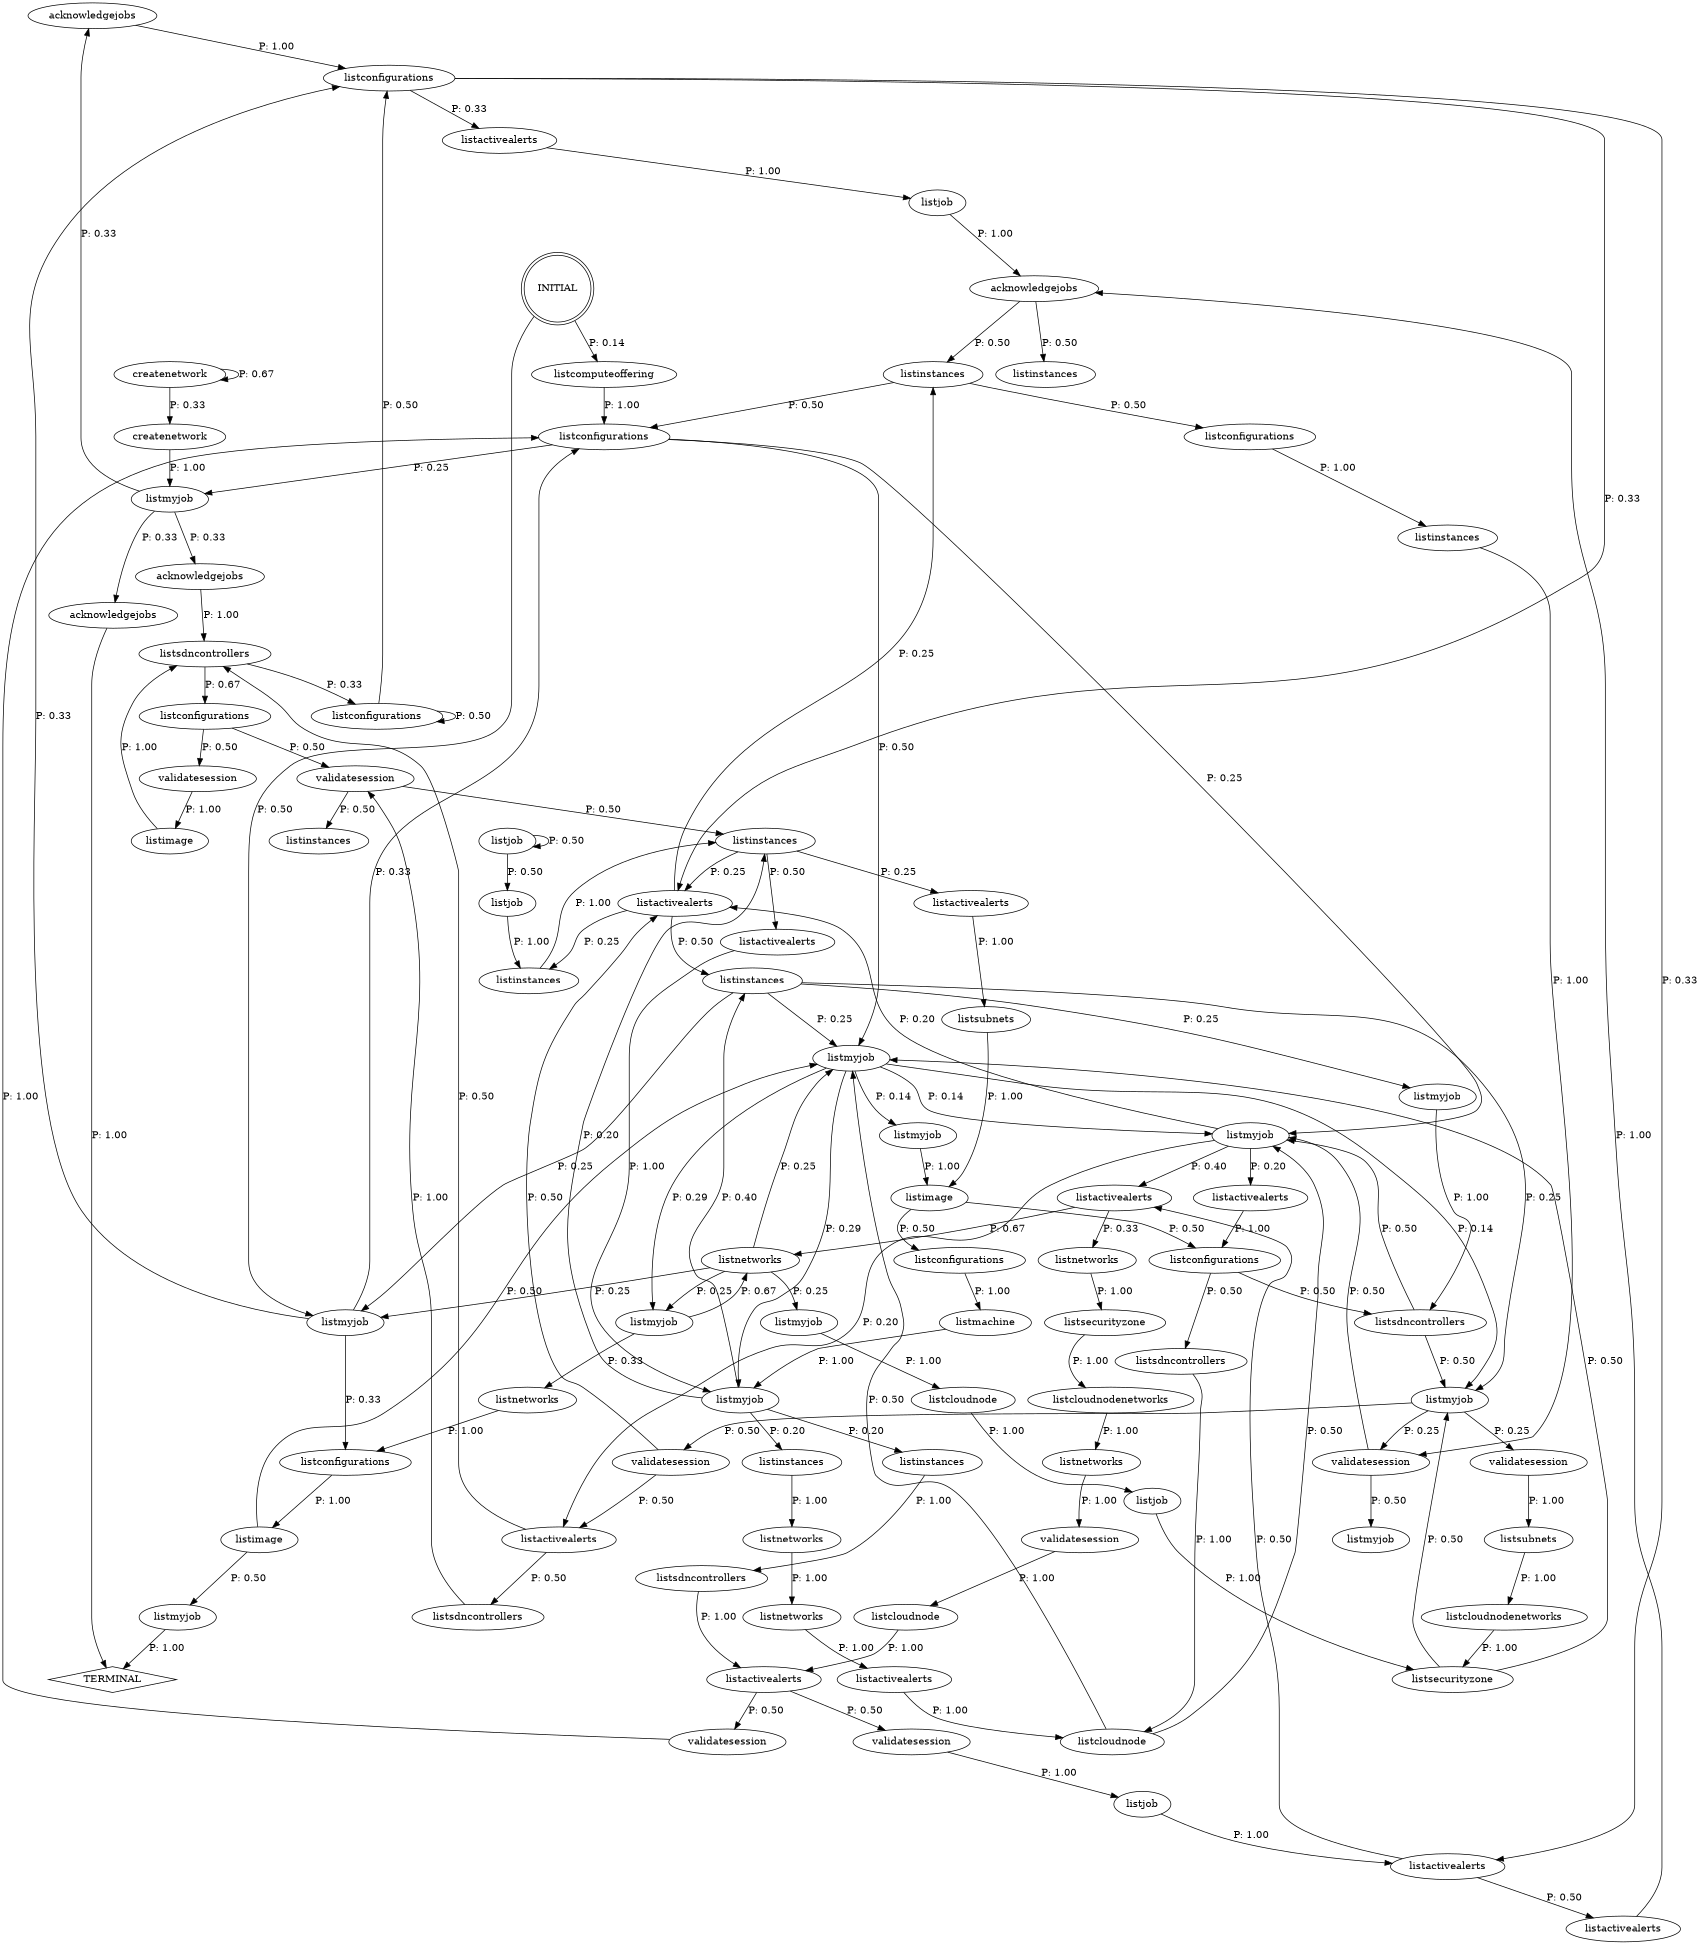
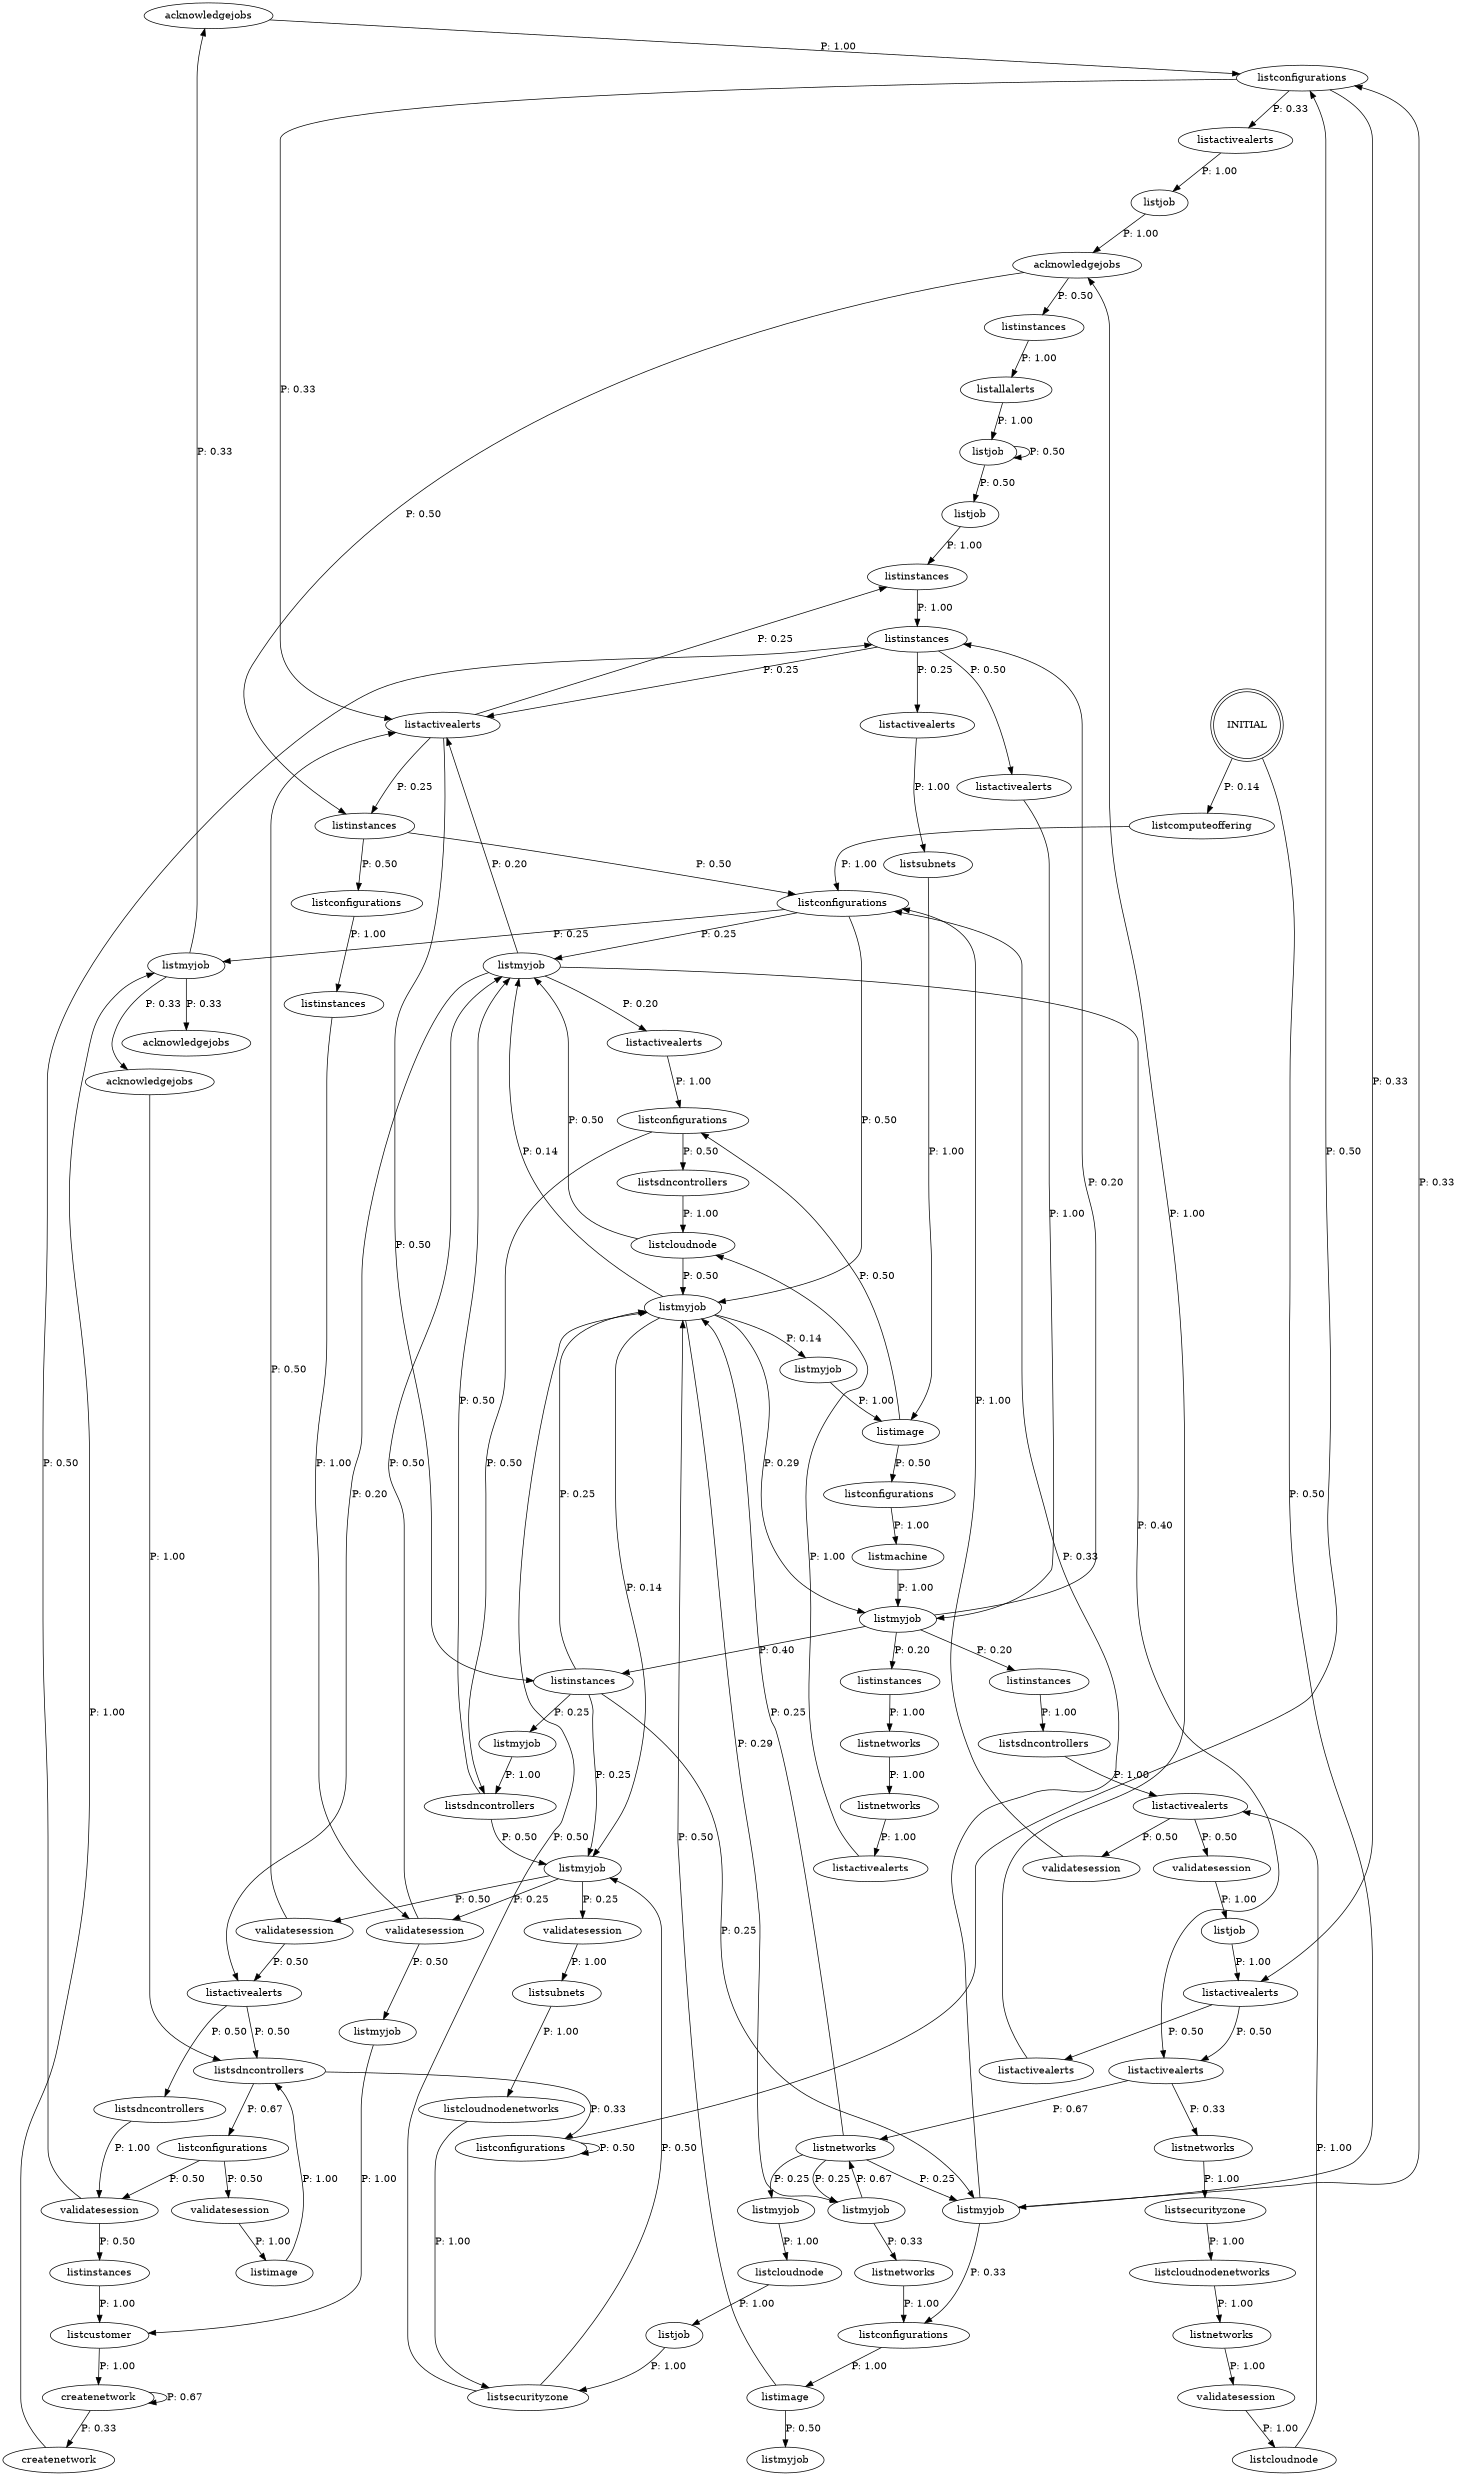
node "listallalerts": added
node "TERMINAL": removed
node "listcustomer": added
